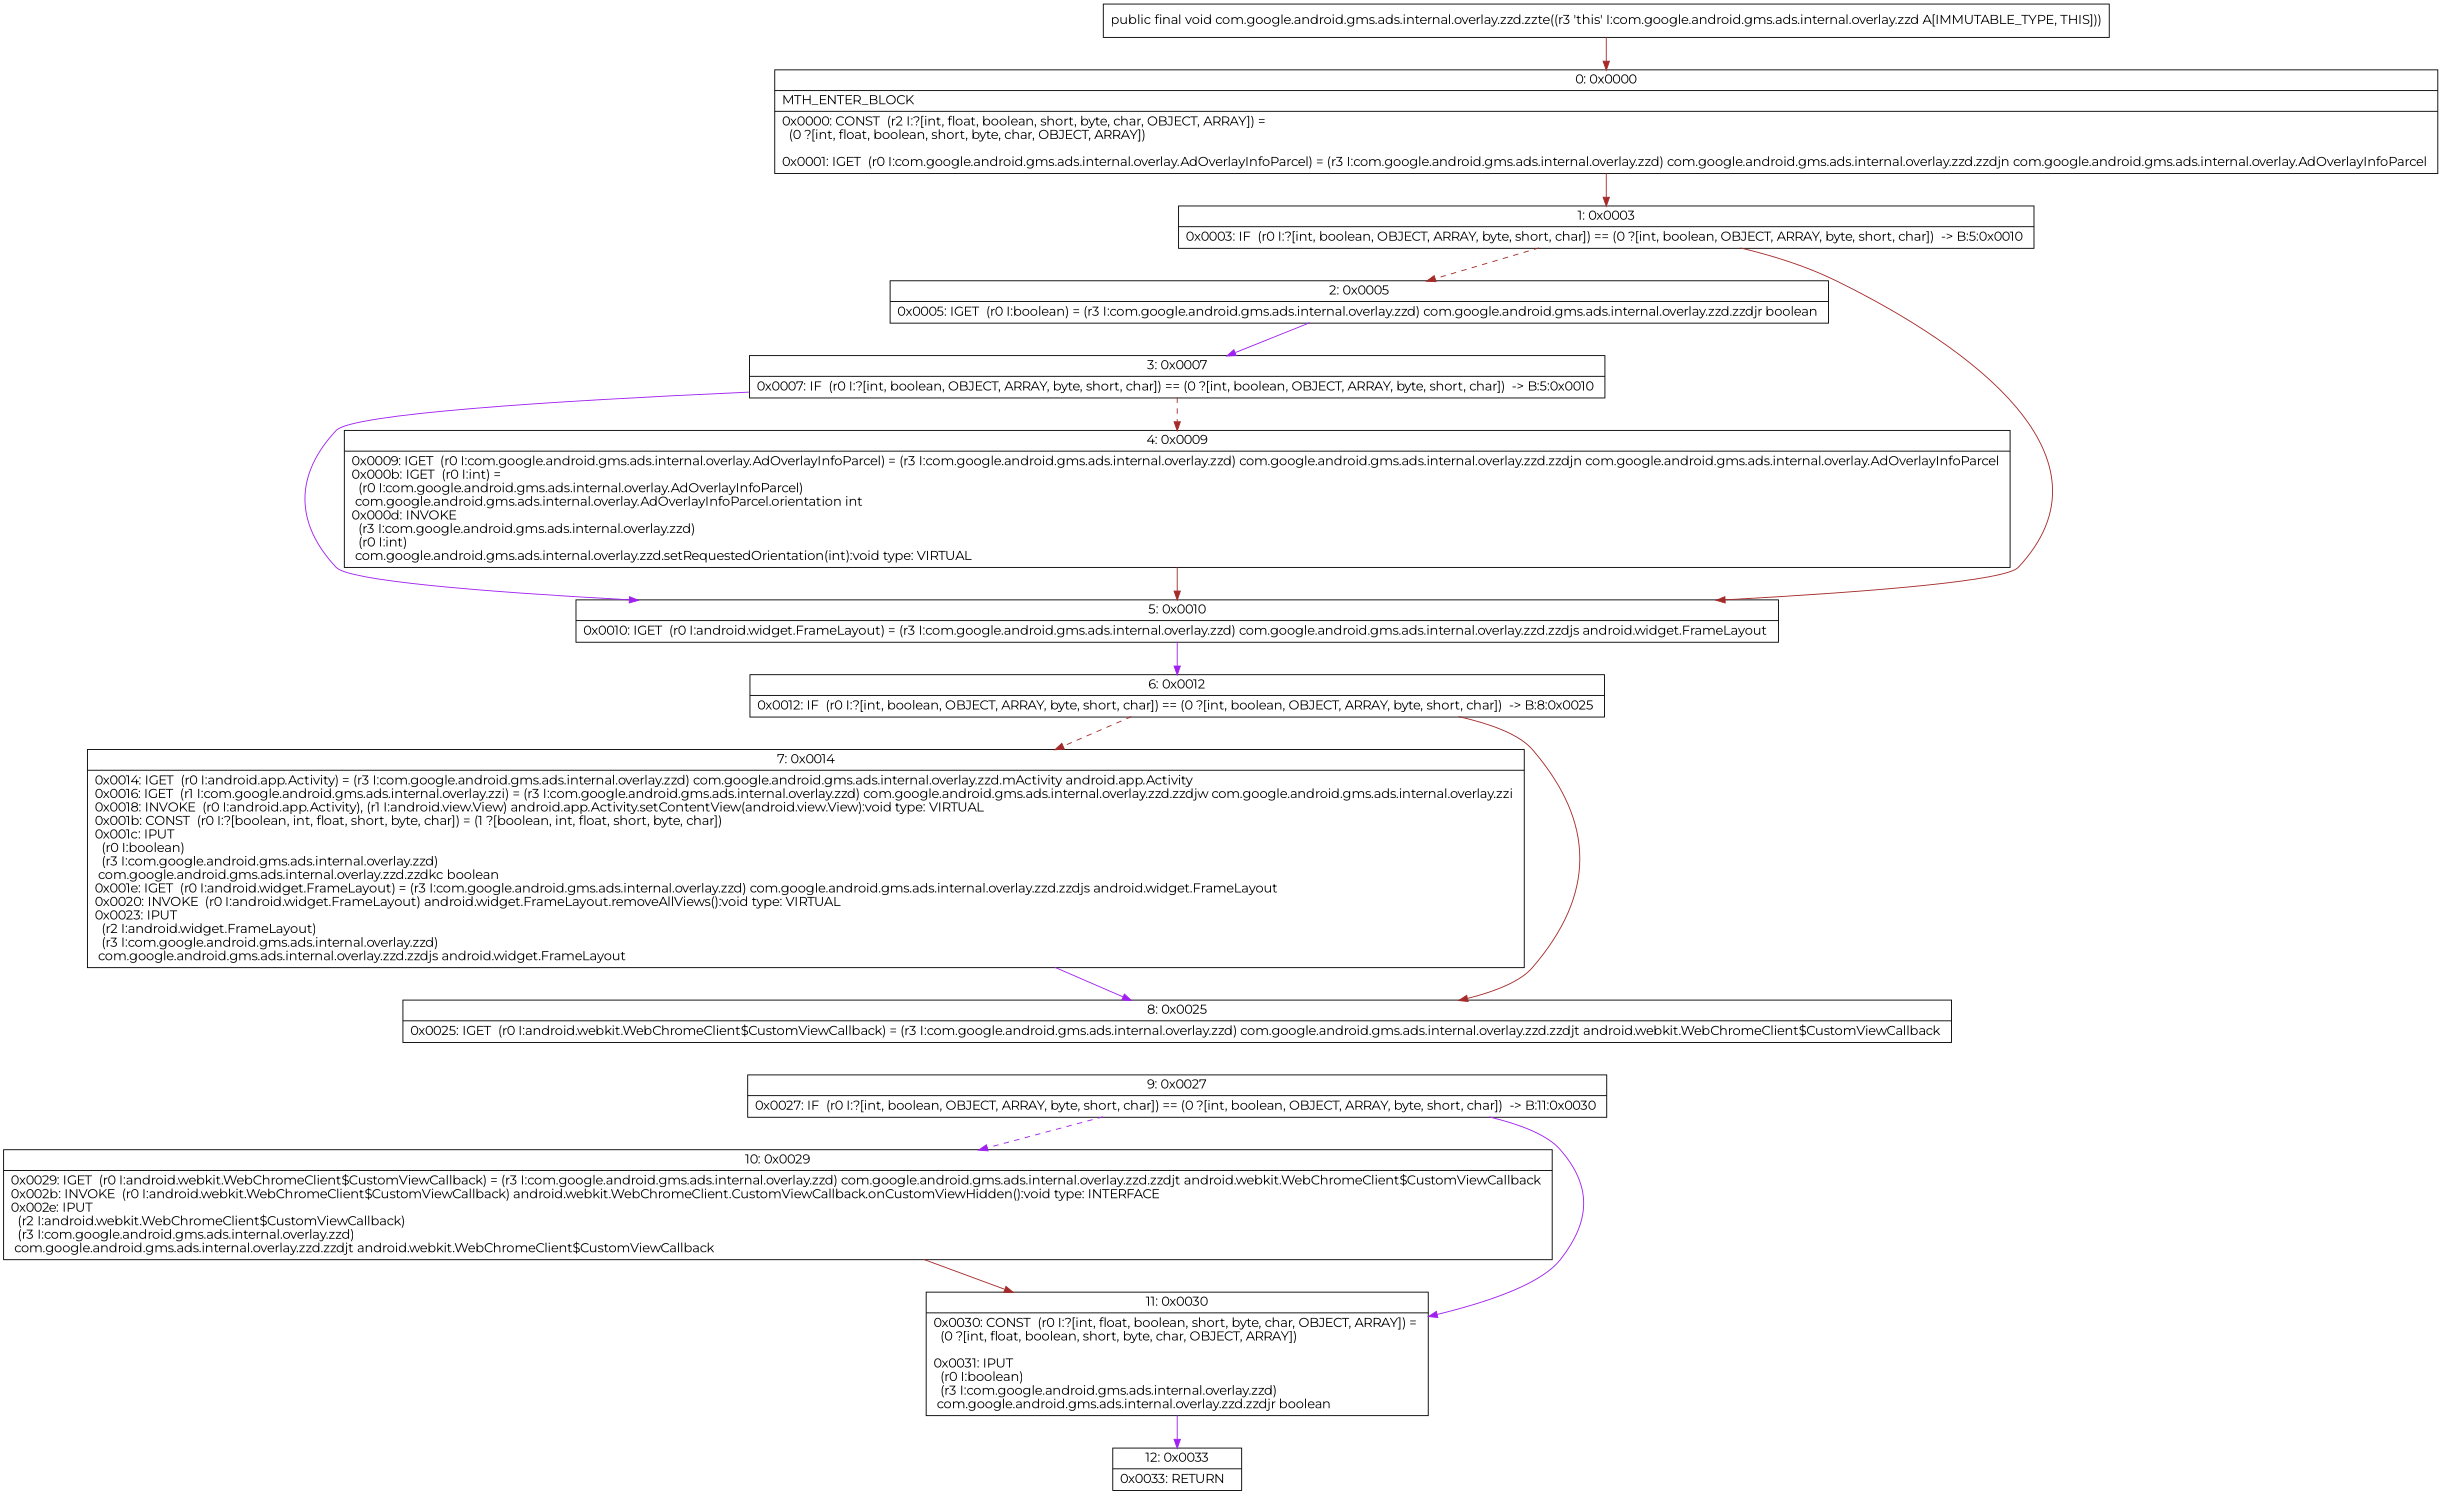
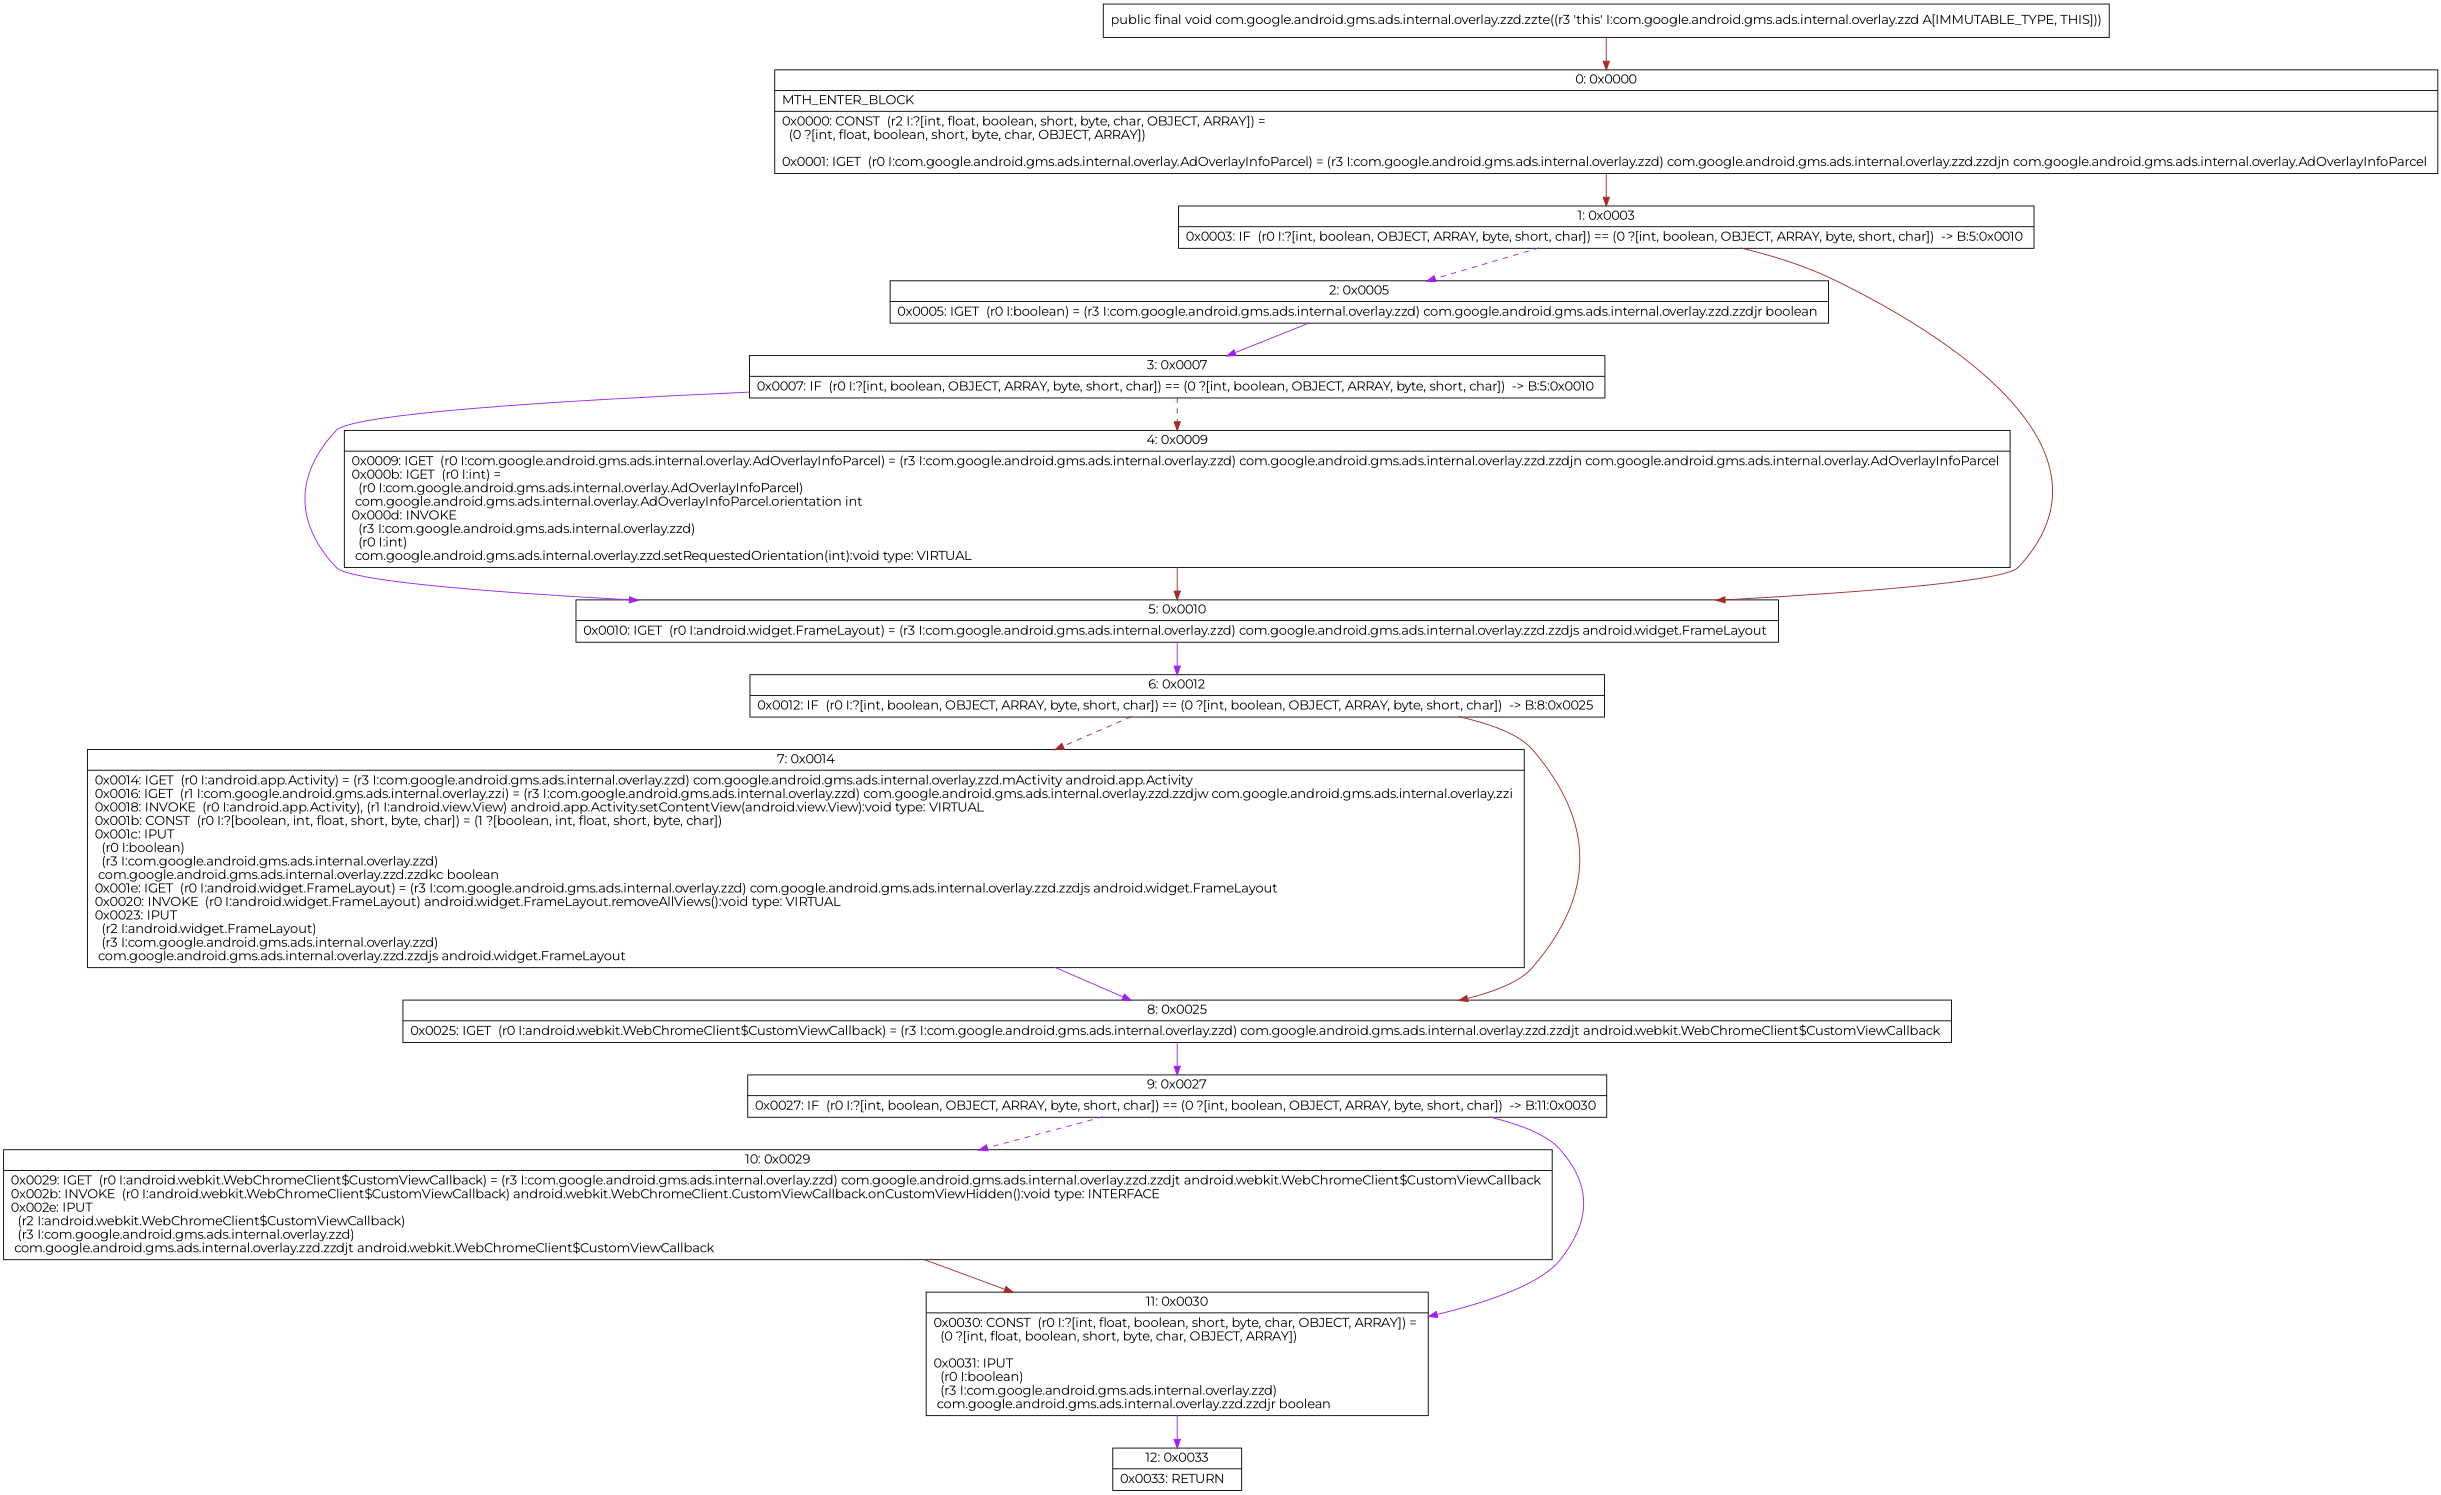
edge "1: 0x0003" -> "2: 0x0005": color brown -> purple
edge "8: 0x0025" -> "9: 0x0027": added
